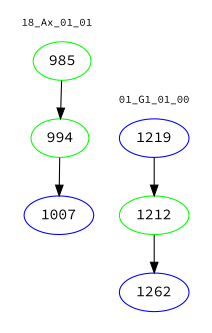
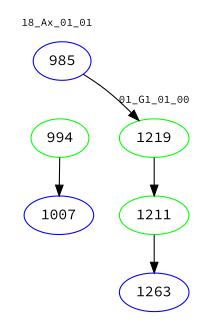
node "985": color green -> blue
edge "985" -> "994": now "985" -> "1219"
node "1219": color blue -> green
node "1212": label "1212" -> "1211"
node "1262": label "1262" -> "1263"
